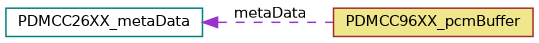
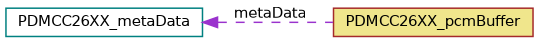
node "PDMCC96XX_pcmBuffer": label "PDMCC96XX_pcmBuffer" -> "PDMCC26XX_pcmBuffer"
